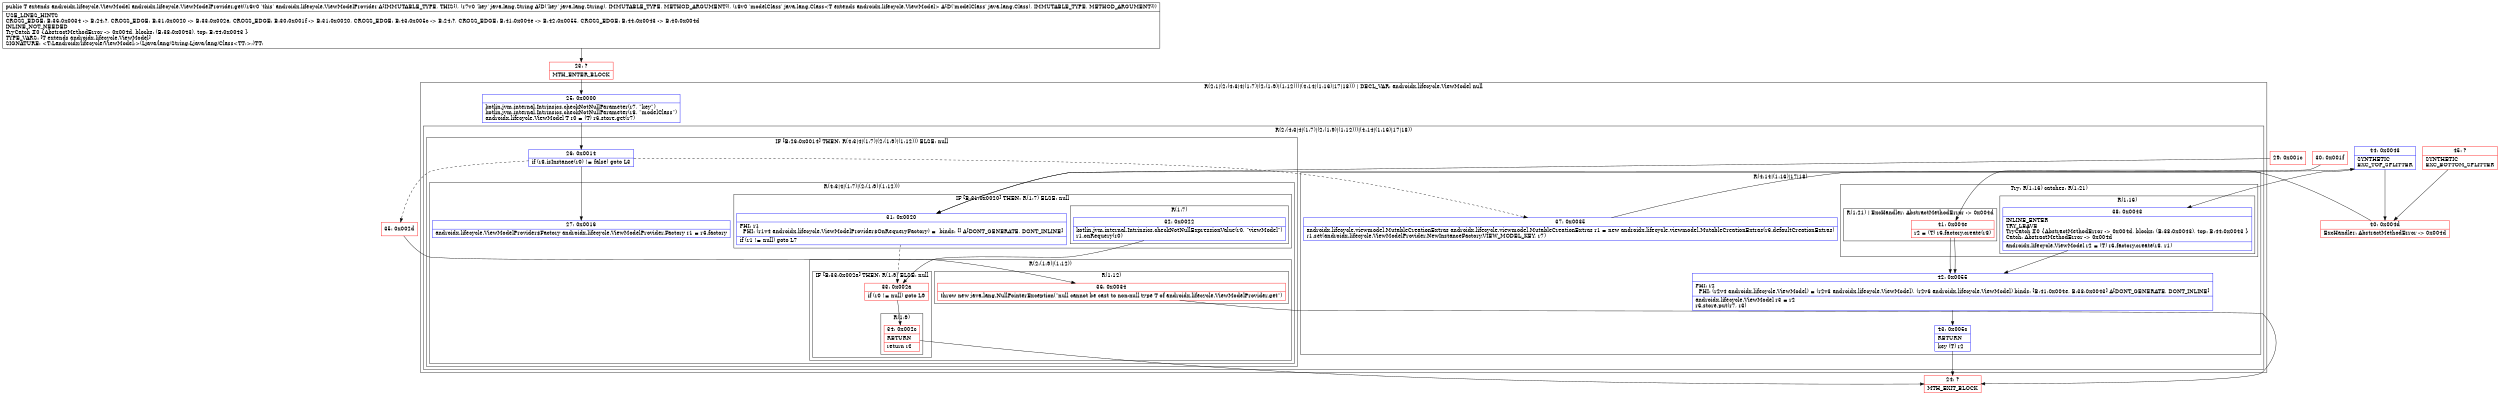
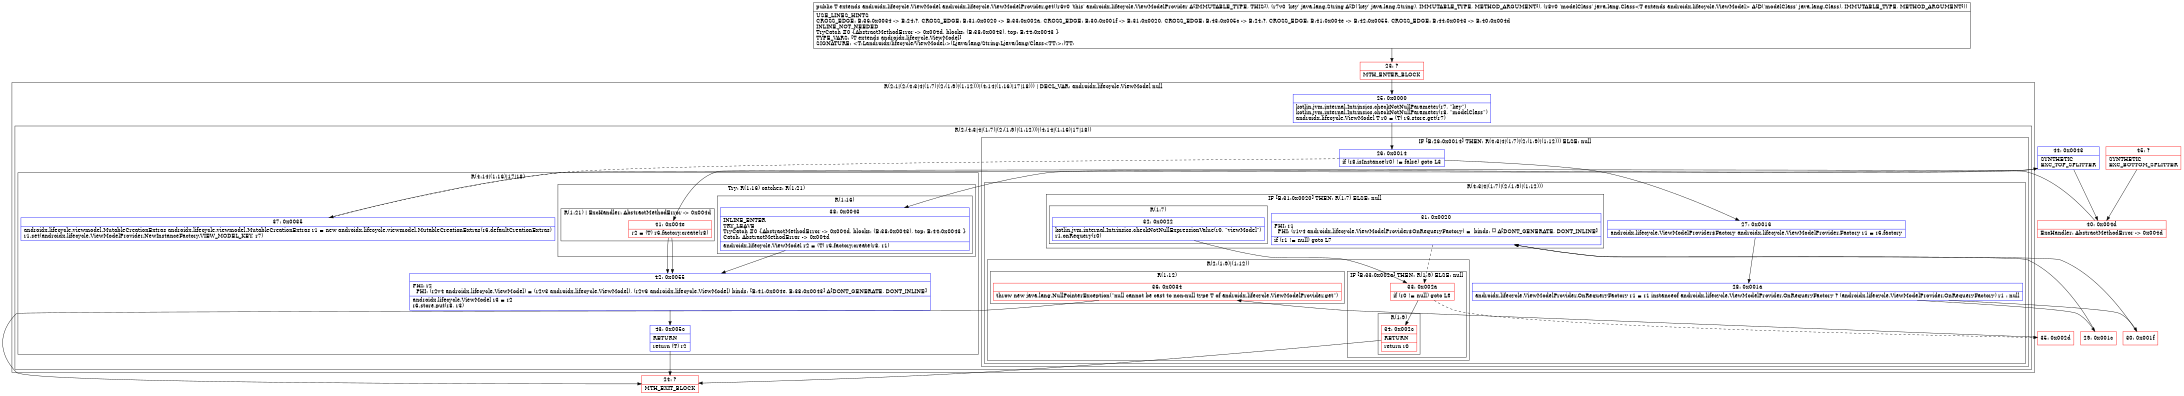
edge "26: 0x0014" -> "35: 0x002d": now "33: 0x002a" -> "35: 0x002d"
node "28: 0x001a": added
node "42: 0x0055": text "r6.store.put(r7, r3)" -> "r6.store.put(r8, r3)"
node "43: 0x005c": text "key (T) r2" -> "return (T) r2"
